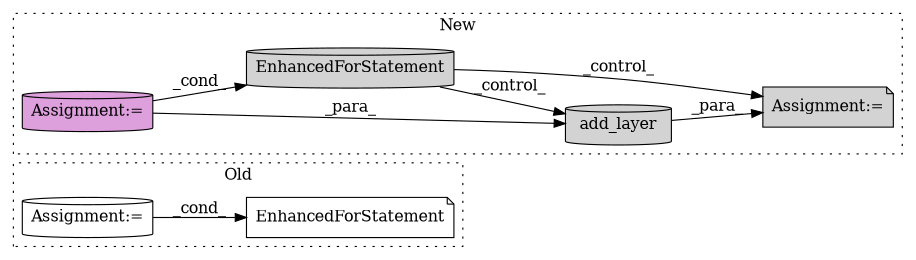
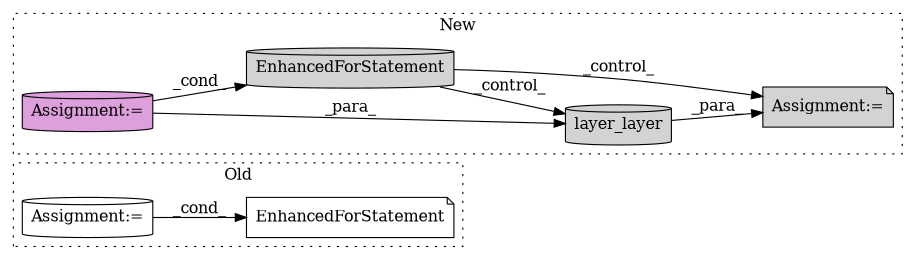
node "add_layer": label "add_layer" -> "layer_layer"
